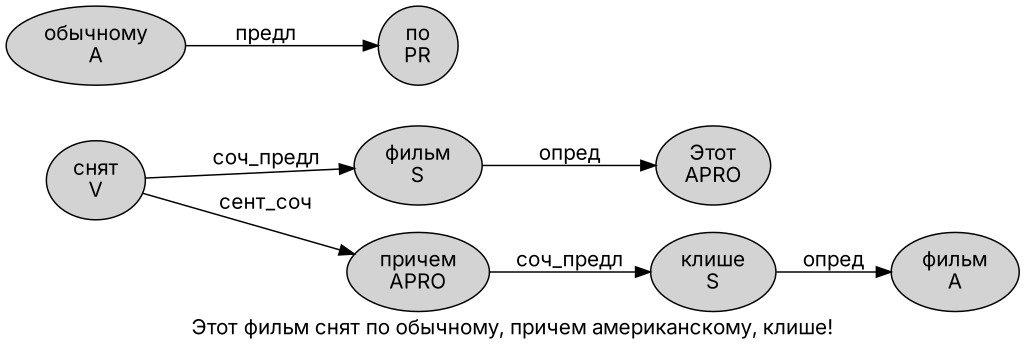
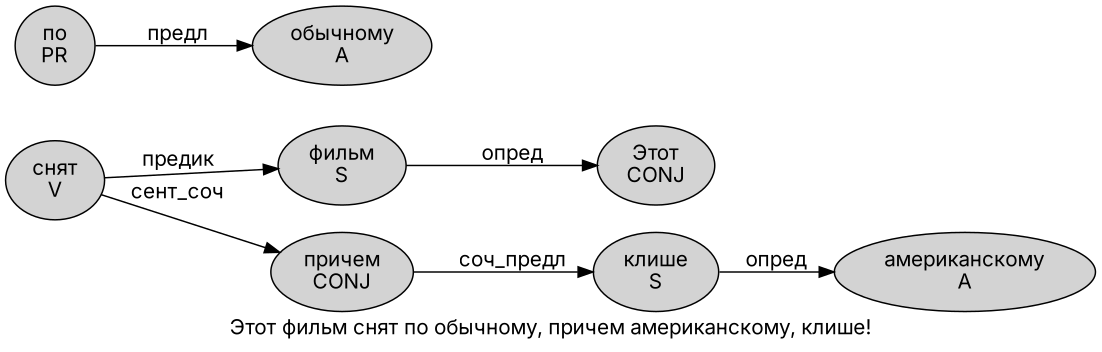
edge "обычному A" -> "по PR": reversed
edge "снят V" -> "фильм S": label "соч_предл" -> "предик"
node "Этот APRO": label "Этот APRO" -> "Этот CONJ"
node "причем APRO": label "причем APRO" -> "причем CONJ"
node "фильм A": label "фильм A" -> "американскому A"
